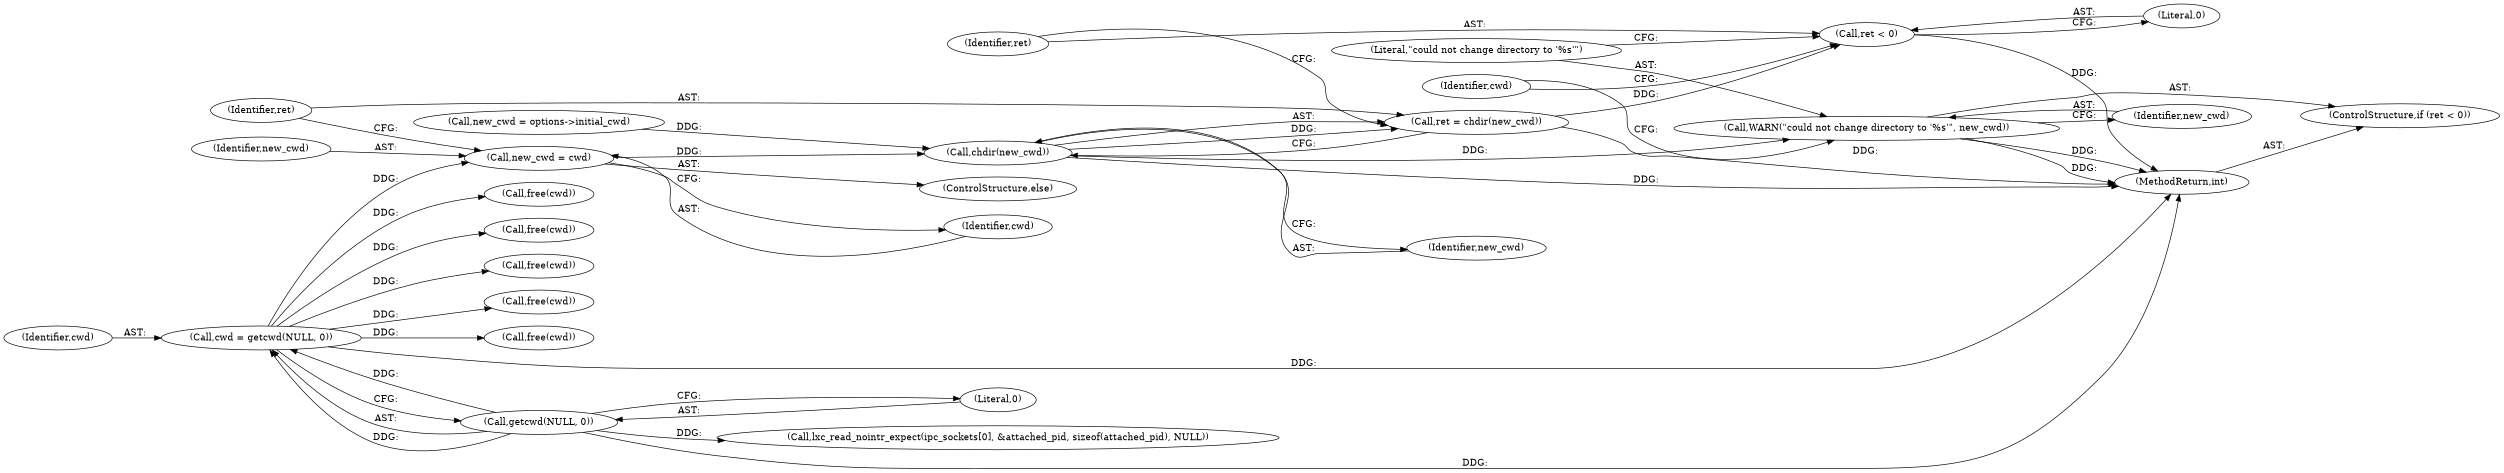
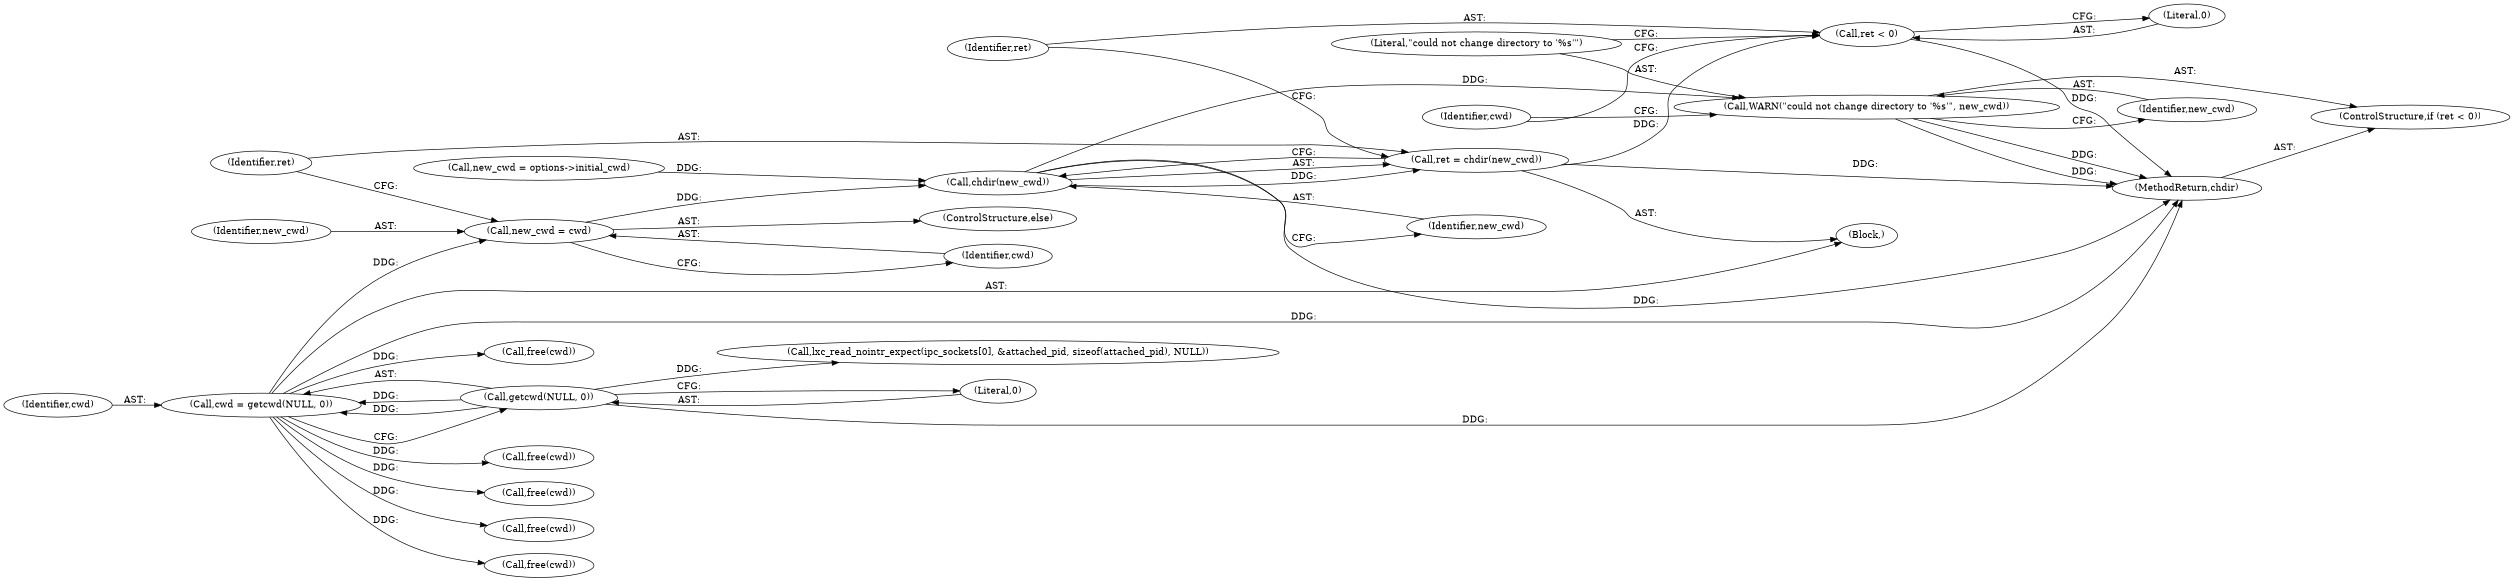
node "(MethodReturn,int)": label "(MethodReturn,int)" -> "(MethodReturn,chdir)"
node "(Block,)": added
